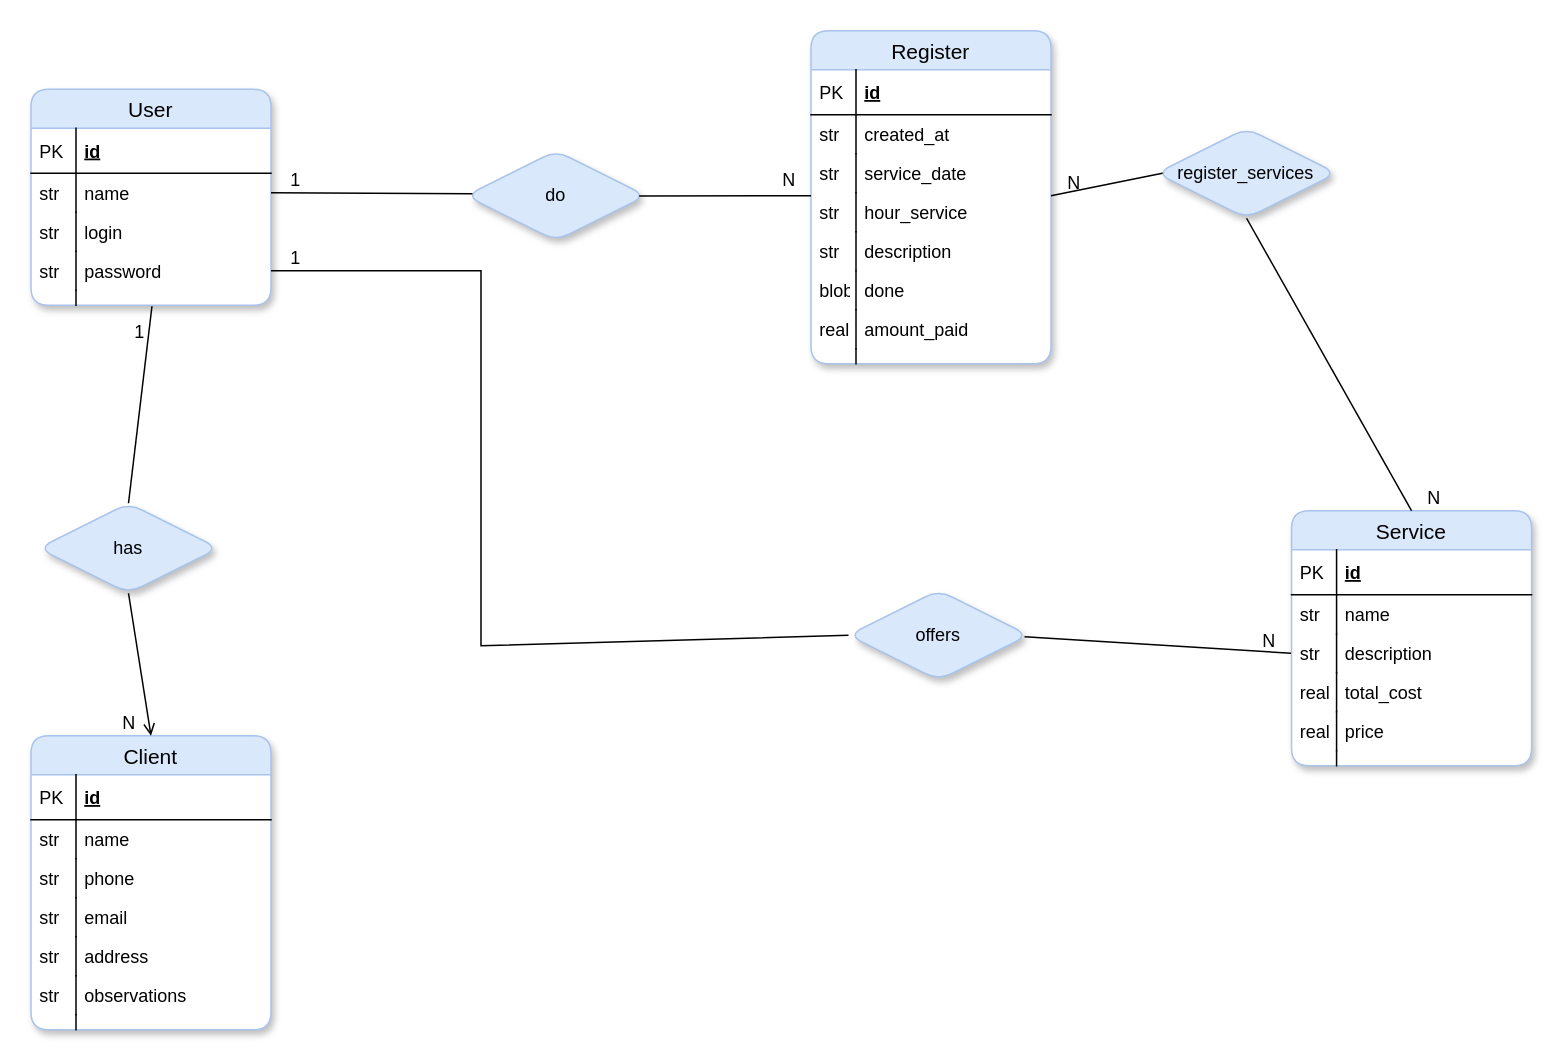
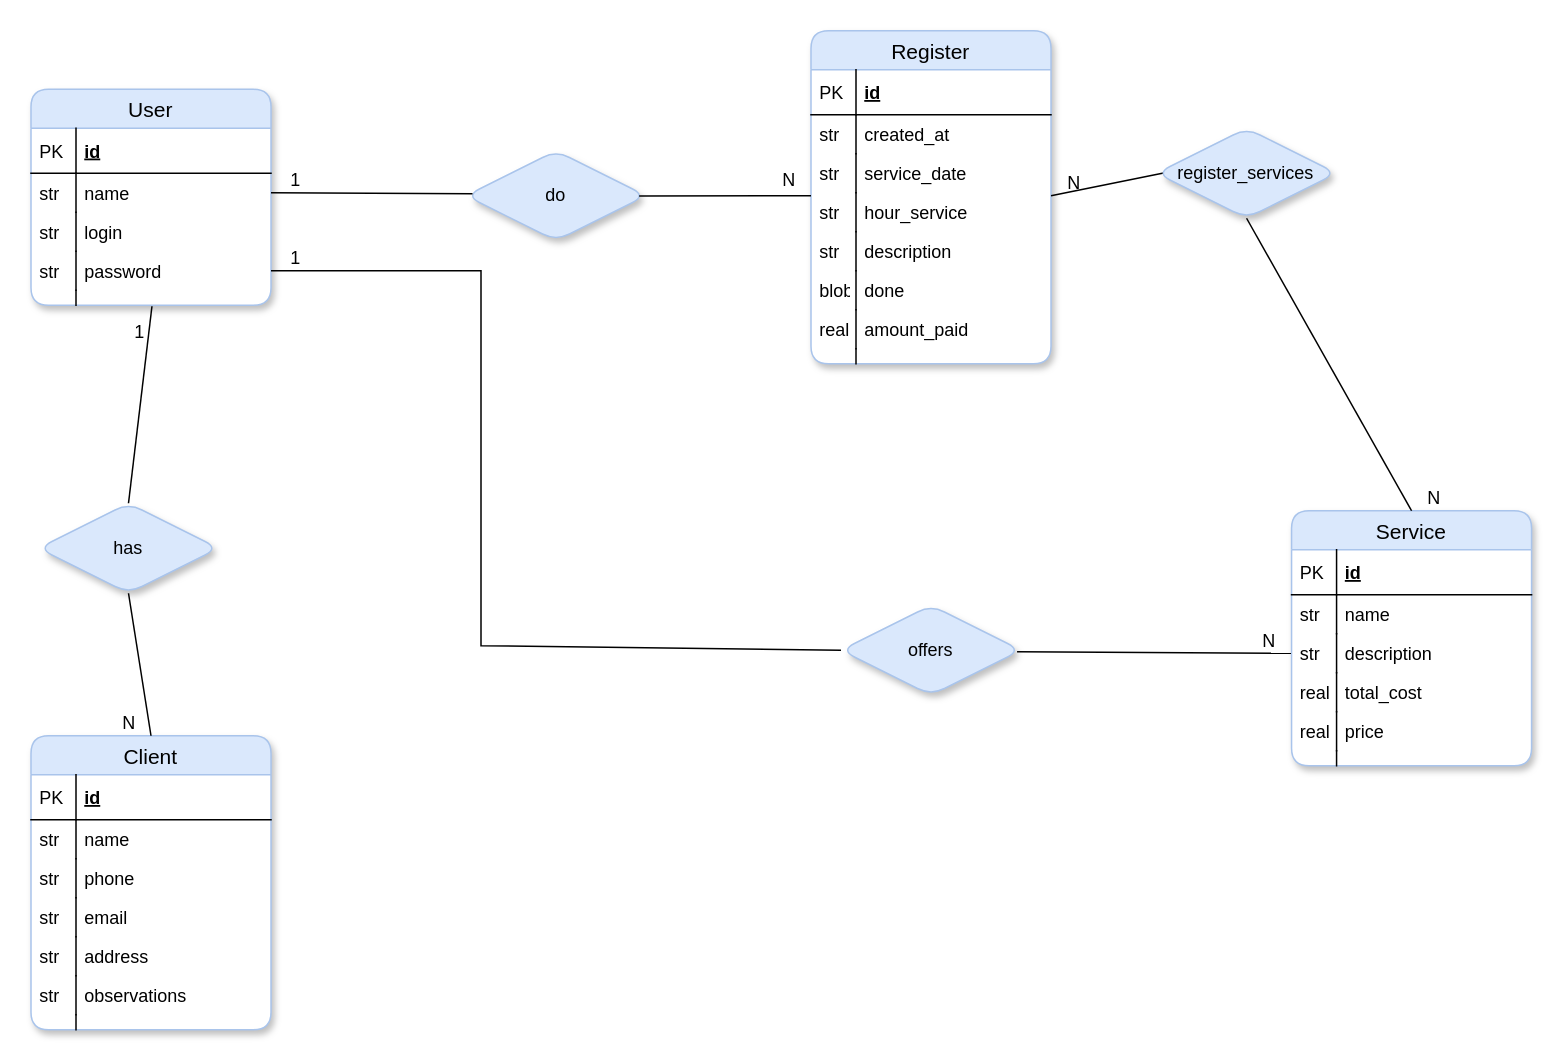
node "offers": moved (938, 635) -> (931, 650)
edge "has" -> "Client": arrowhead open -> none
